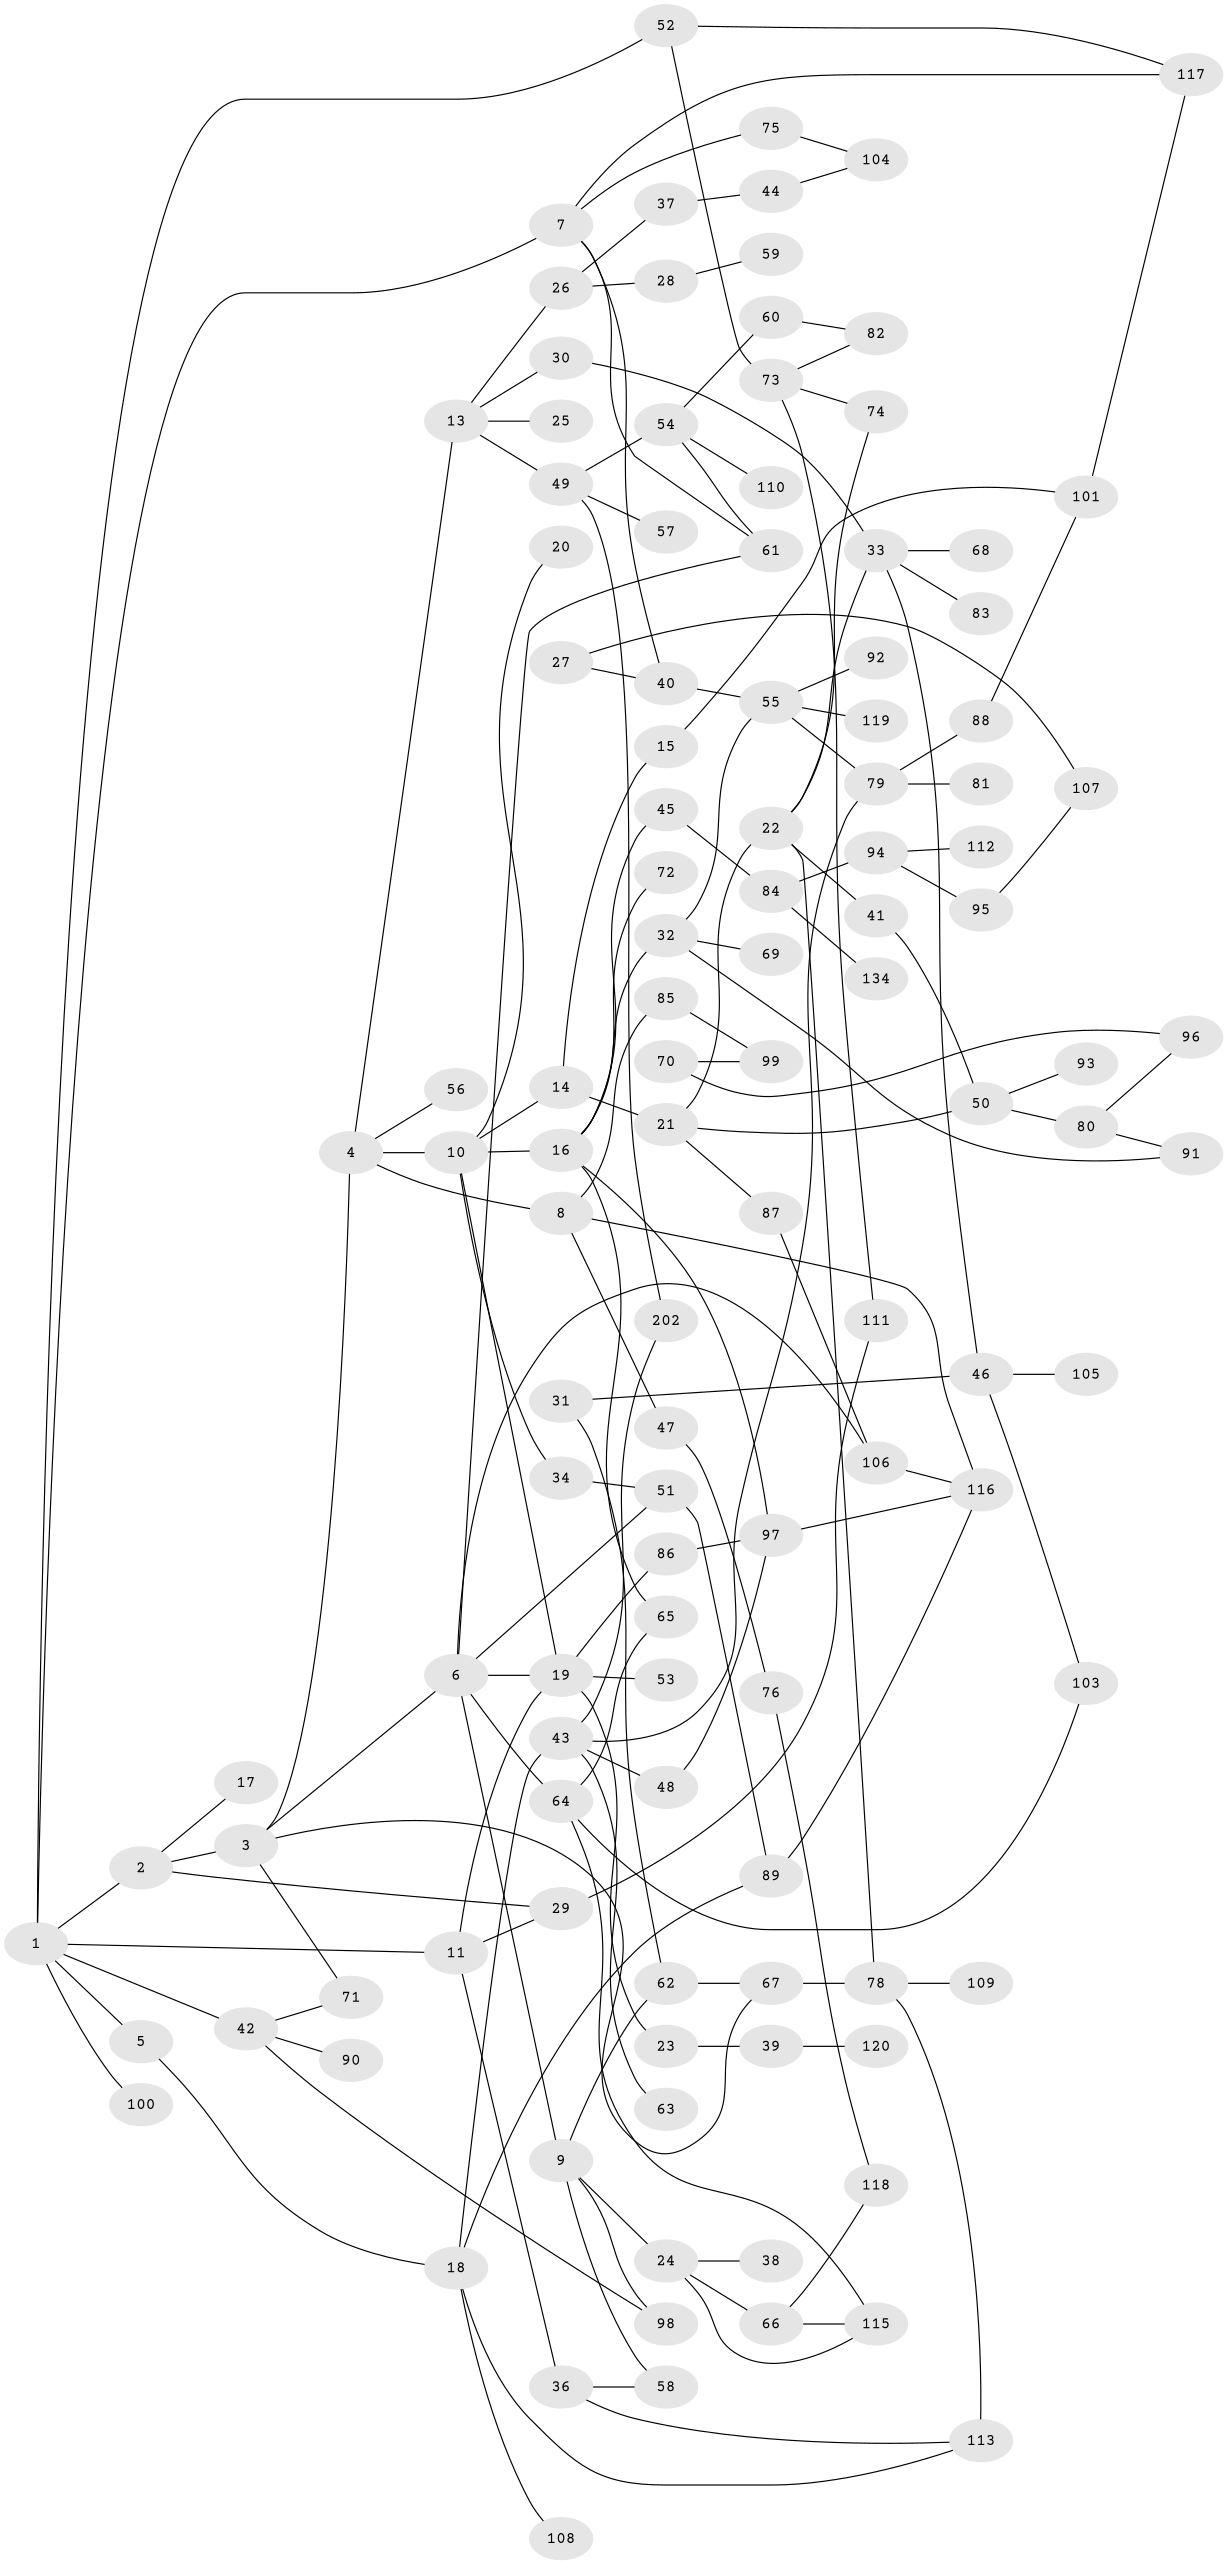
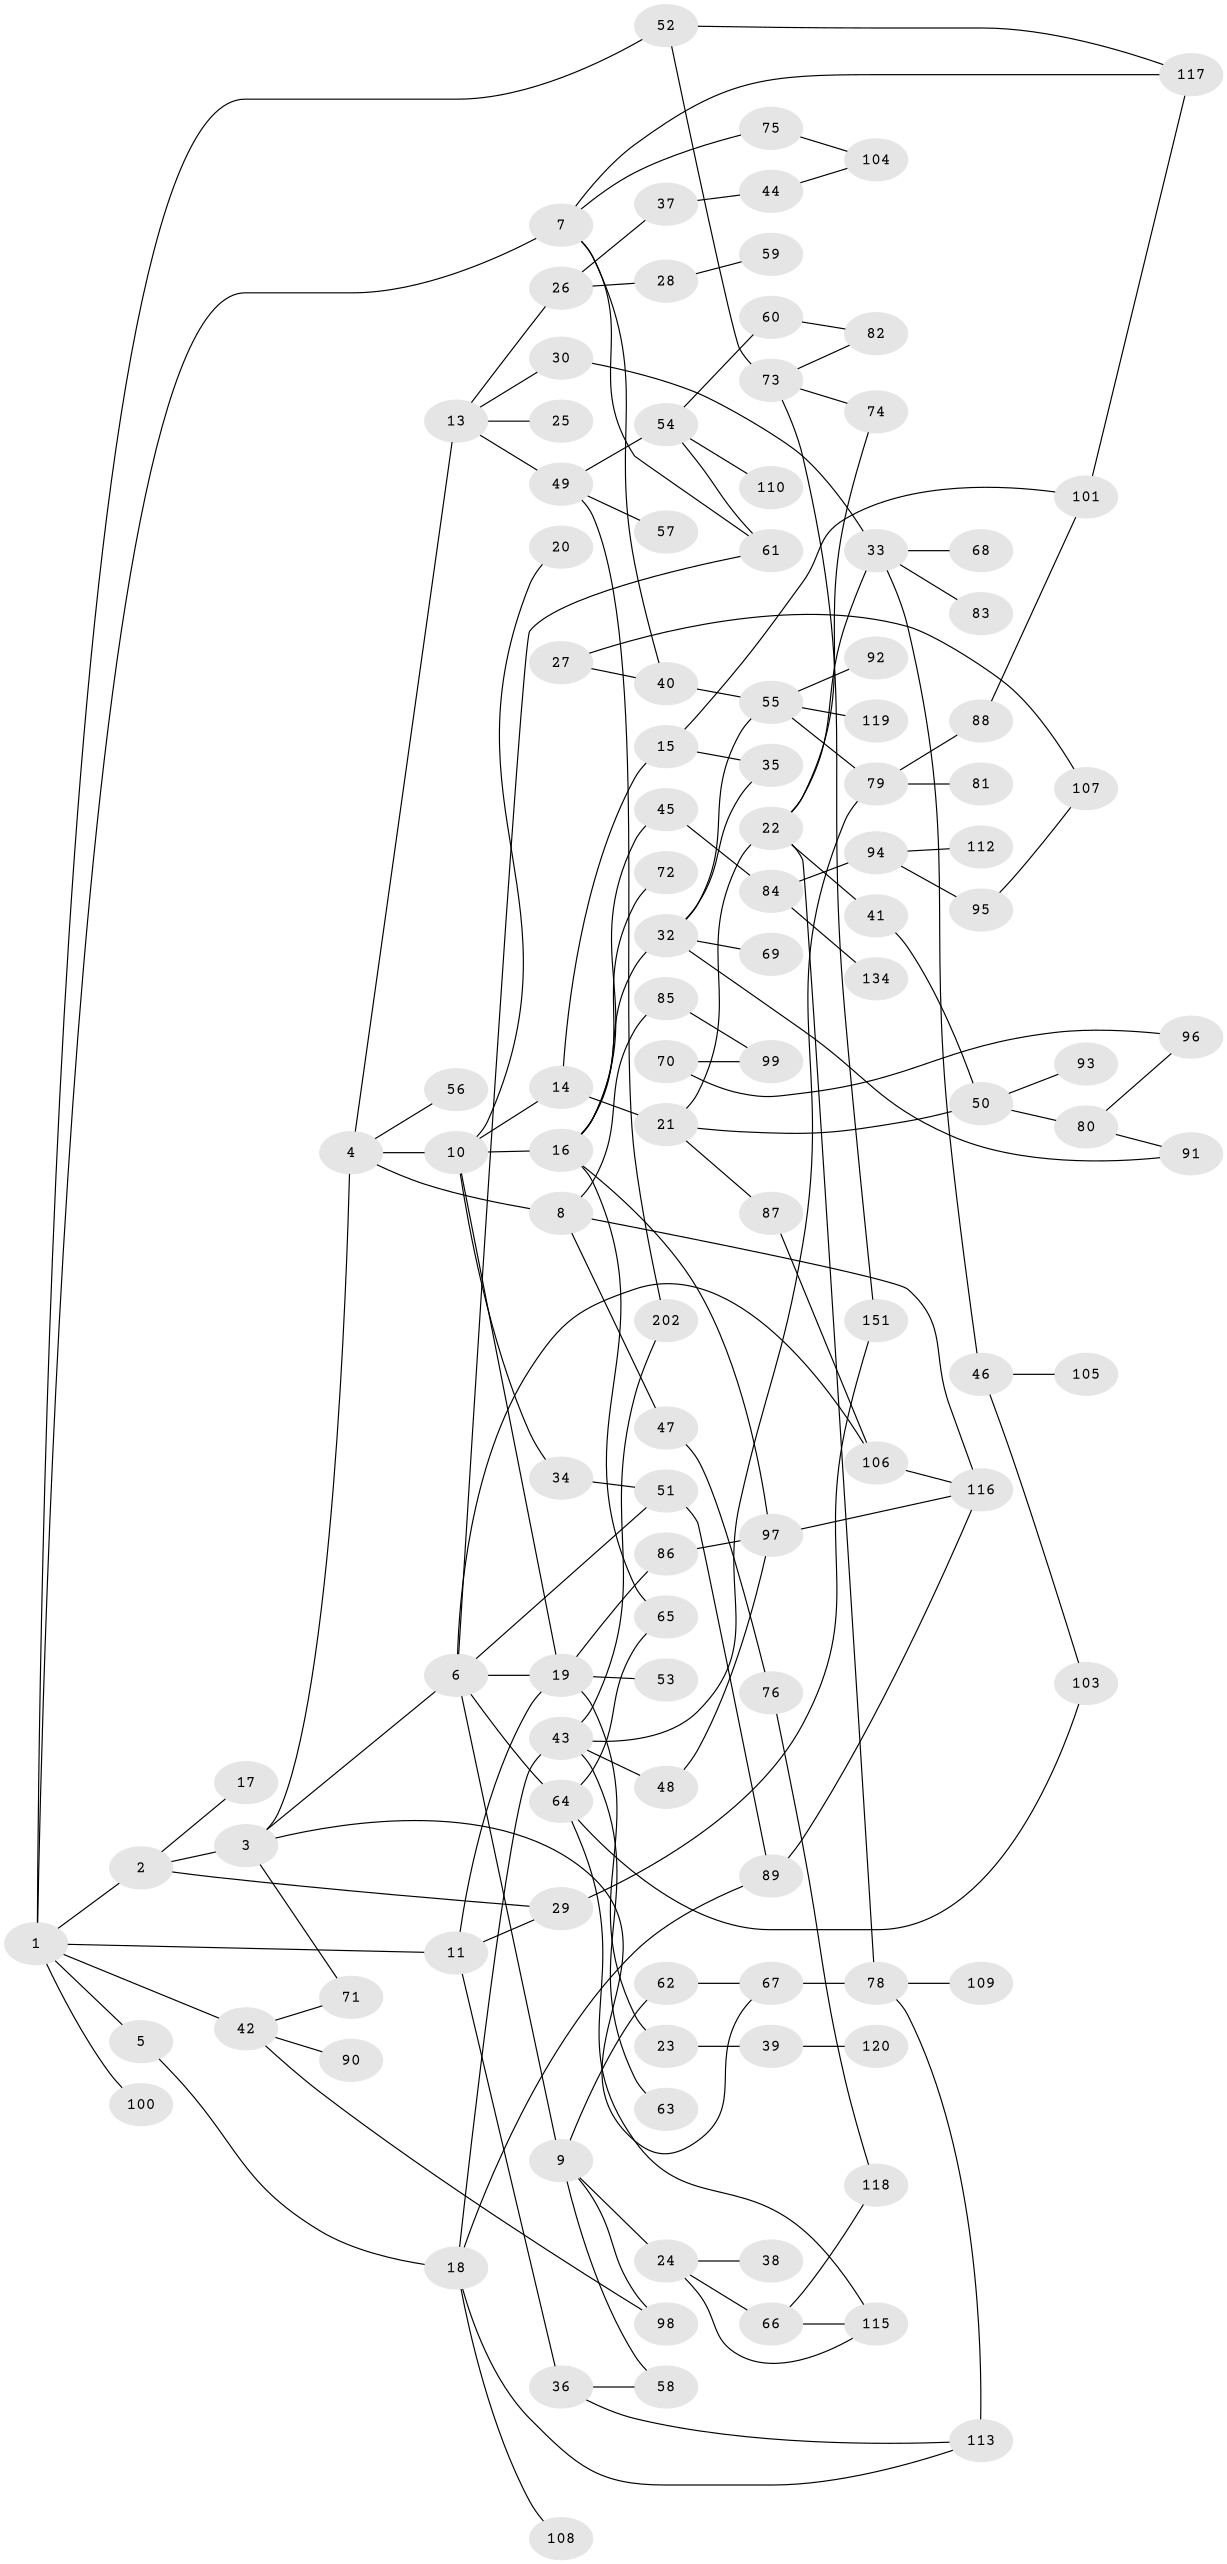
node "35": added
node "111": label "111" -> "151"
node "31": removed
